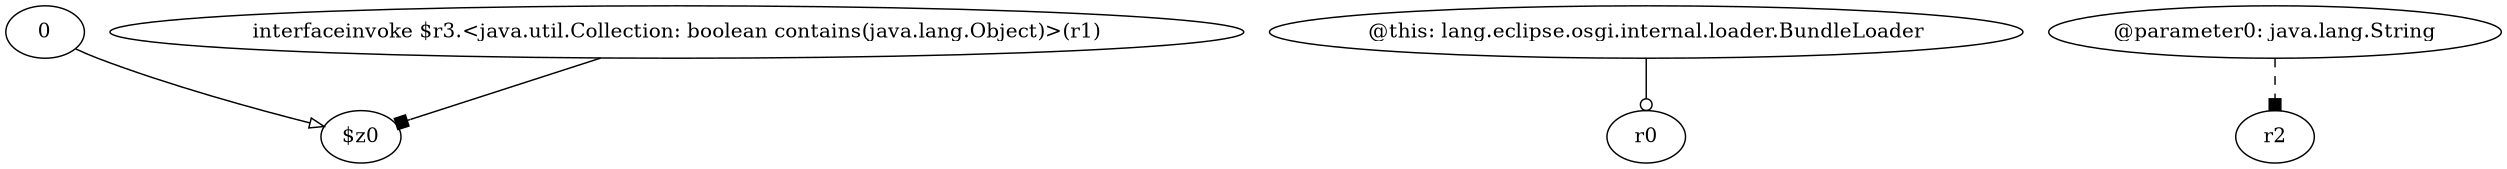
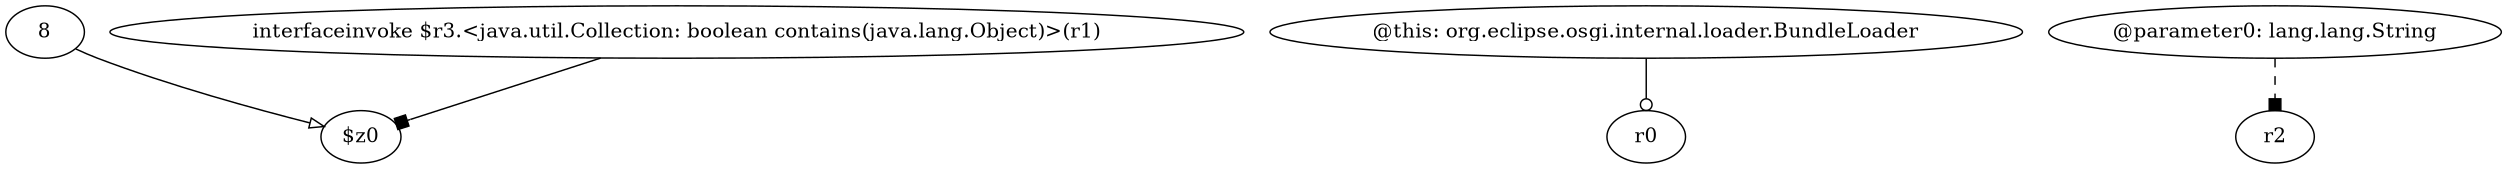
node "0": label "0" -> "8"
node "@this: lang.eclipse.osgi.internal.loader.BundleLoader": label "@this: lang.eclipse.osgi.internal.loader.BundleLoader" -> "@this: org.eclipse.osgi.internal.loader.BundleLoader"
node "@parameter0: java.lang.String": label "@parameter0: java.lang.String" -> "@parameter0: lang.lang.String"
